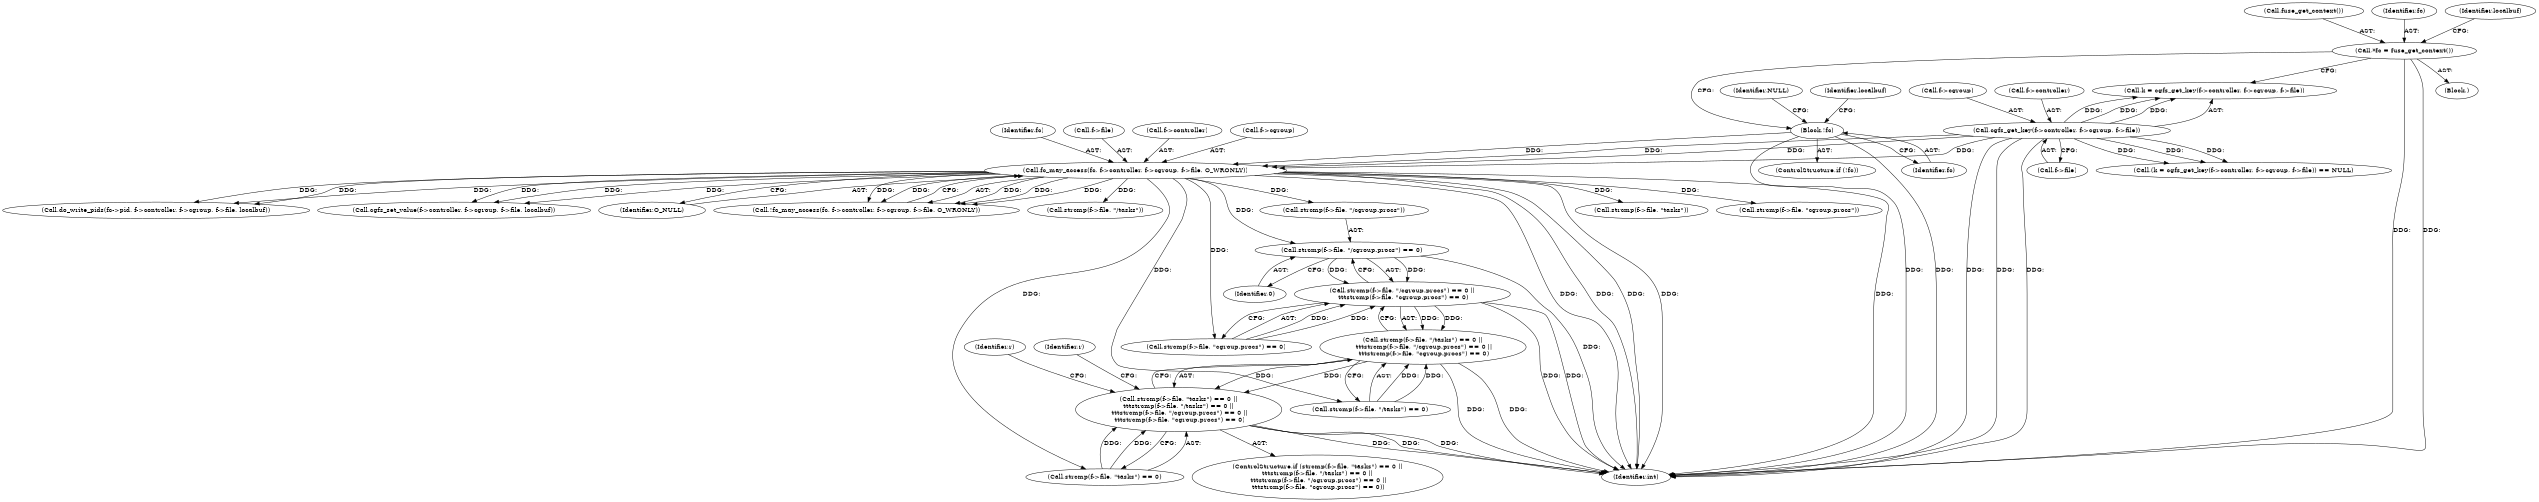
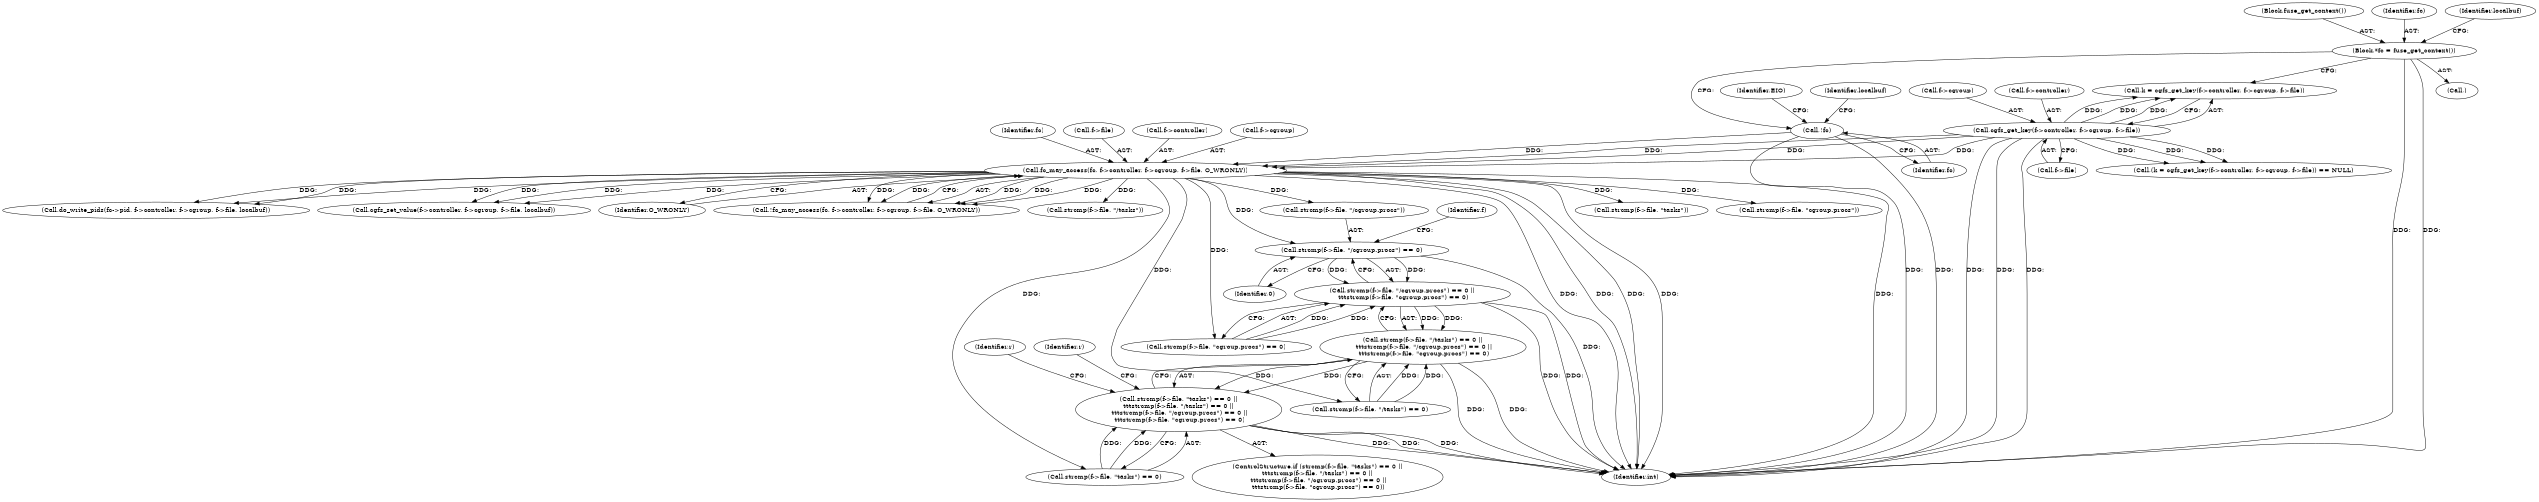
node "(Call,fuse_get_context())": label "(Call,fuse_get_context())" -> "(Block,fuse_get_context())"
node "(Call,*fc = fuse_get_context())": label "(Call,*fc = fuse_get_context())" -> "(Block,*fc = fuse_get_context())"
node "(Identifier,NULL)": label "(Identifier,NULL)" -> "(Identifier,EIO)"
node "(Block,)": label "(Block,)" -> "(Call,)"
edge "(Call,k = cgfs_get_key(f->controller, f->cgroup, f->file))" -> "(Call,cgfs_get_key(f->controller, f->cgroup, f->file))": added, label "CFG:"
node "(Block,!fc)": label "(Block,!fc)" -> "(Call,!fc)"
node "(ControlStructure,if (!fc))": removed
node "(Identifier,O_NULL)": label "(Identifier,O_NULL)" -> "(Identifier,O_WRONLY)"
node "(Identifier,f)": added
